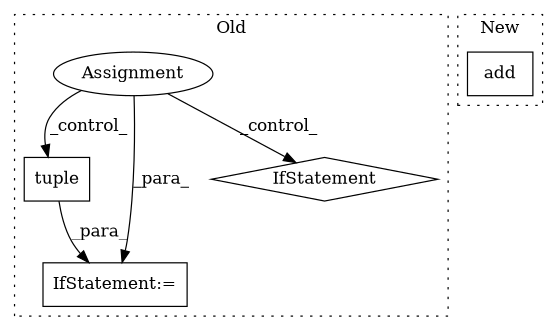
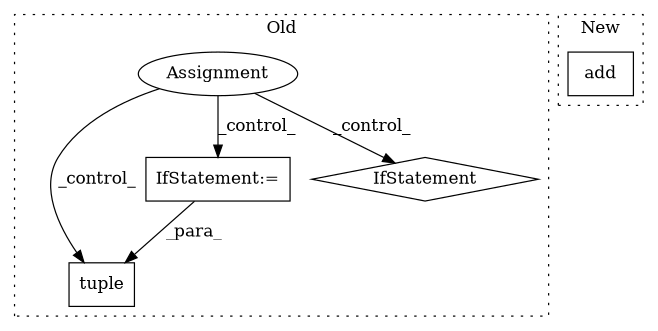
edge "Assignment" -> "IfStatement:=": label "_para_" -> "_control_"
edge "tuple" -> "IfStatement:=": reversed
